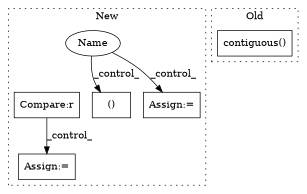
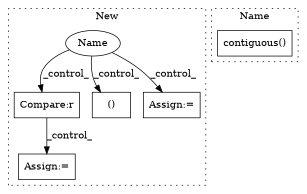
cluster "Old": label "Old" -> "Name"
edge "Name" -> "Compare:r": added, label "_control_"
